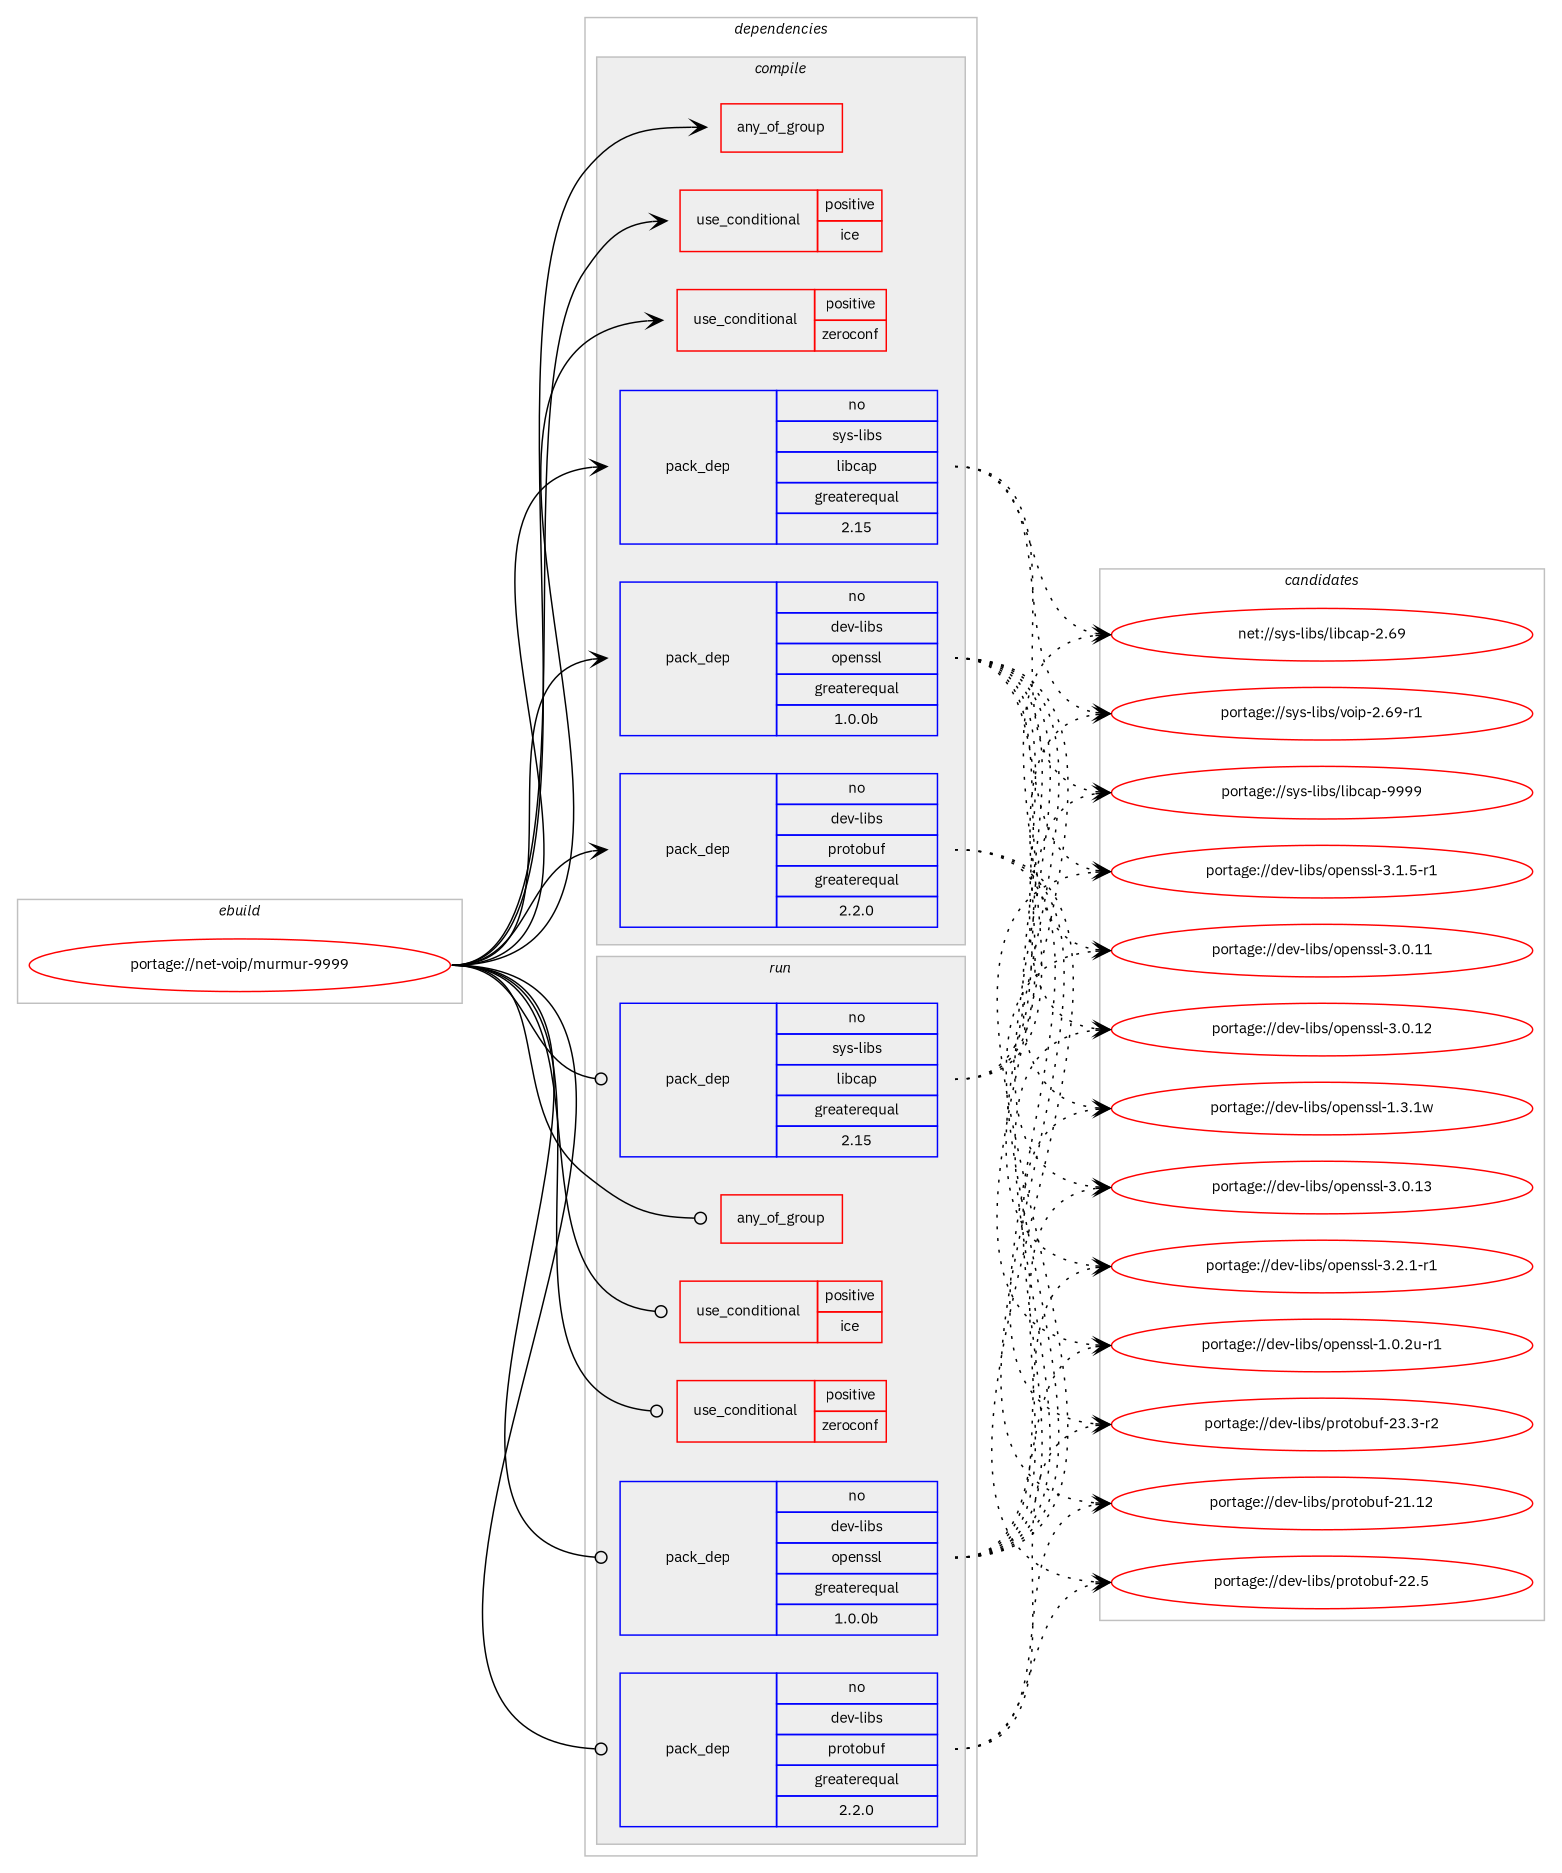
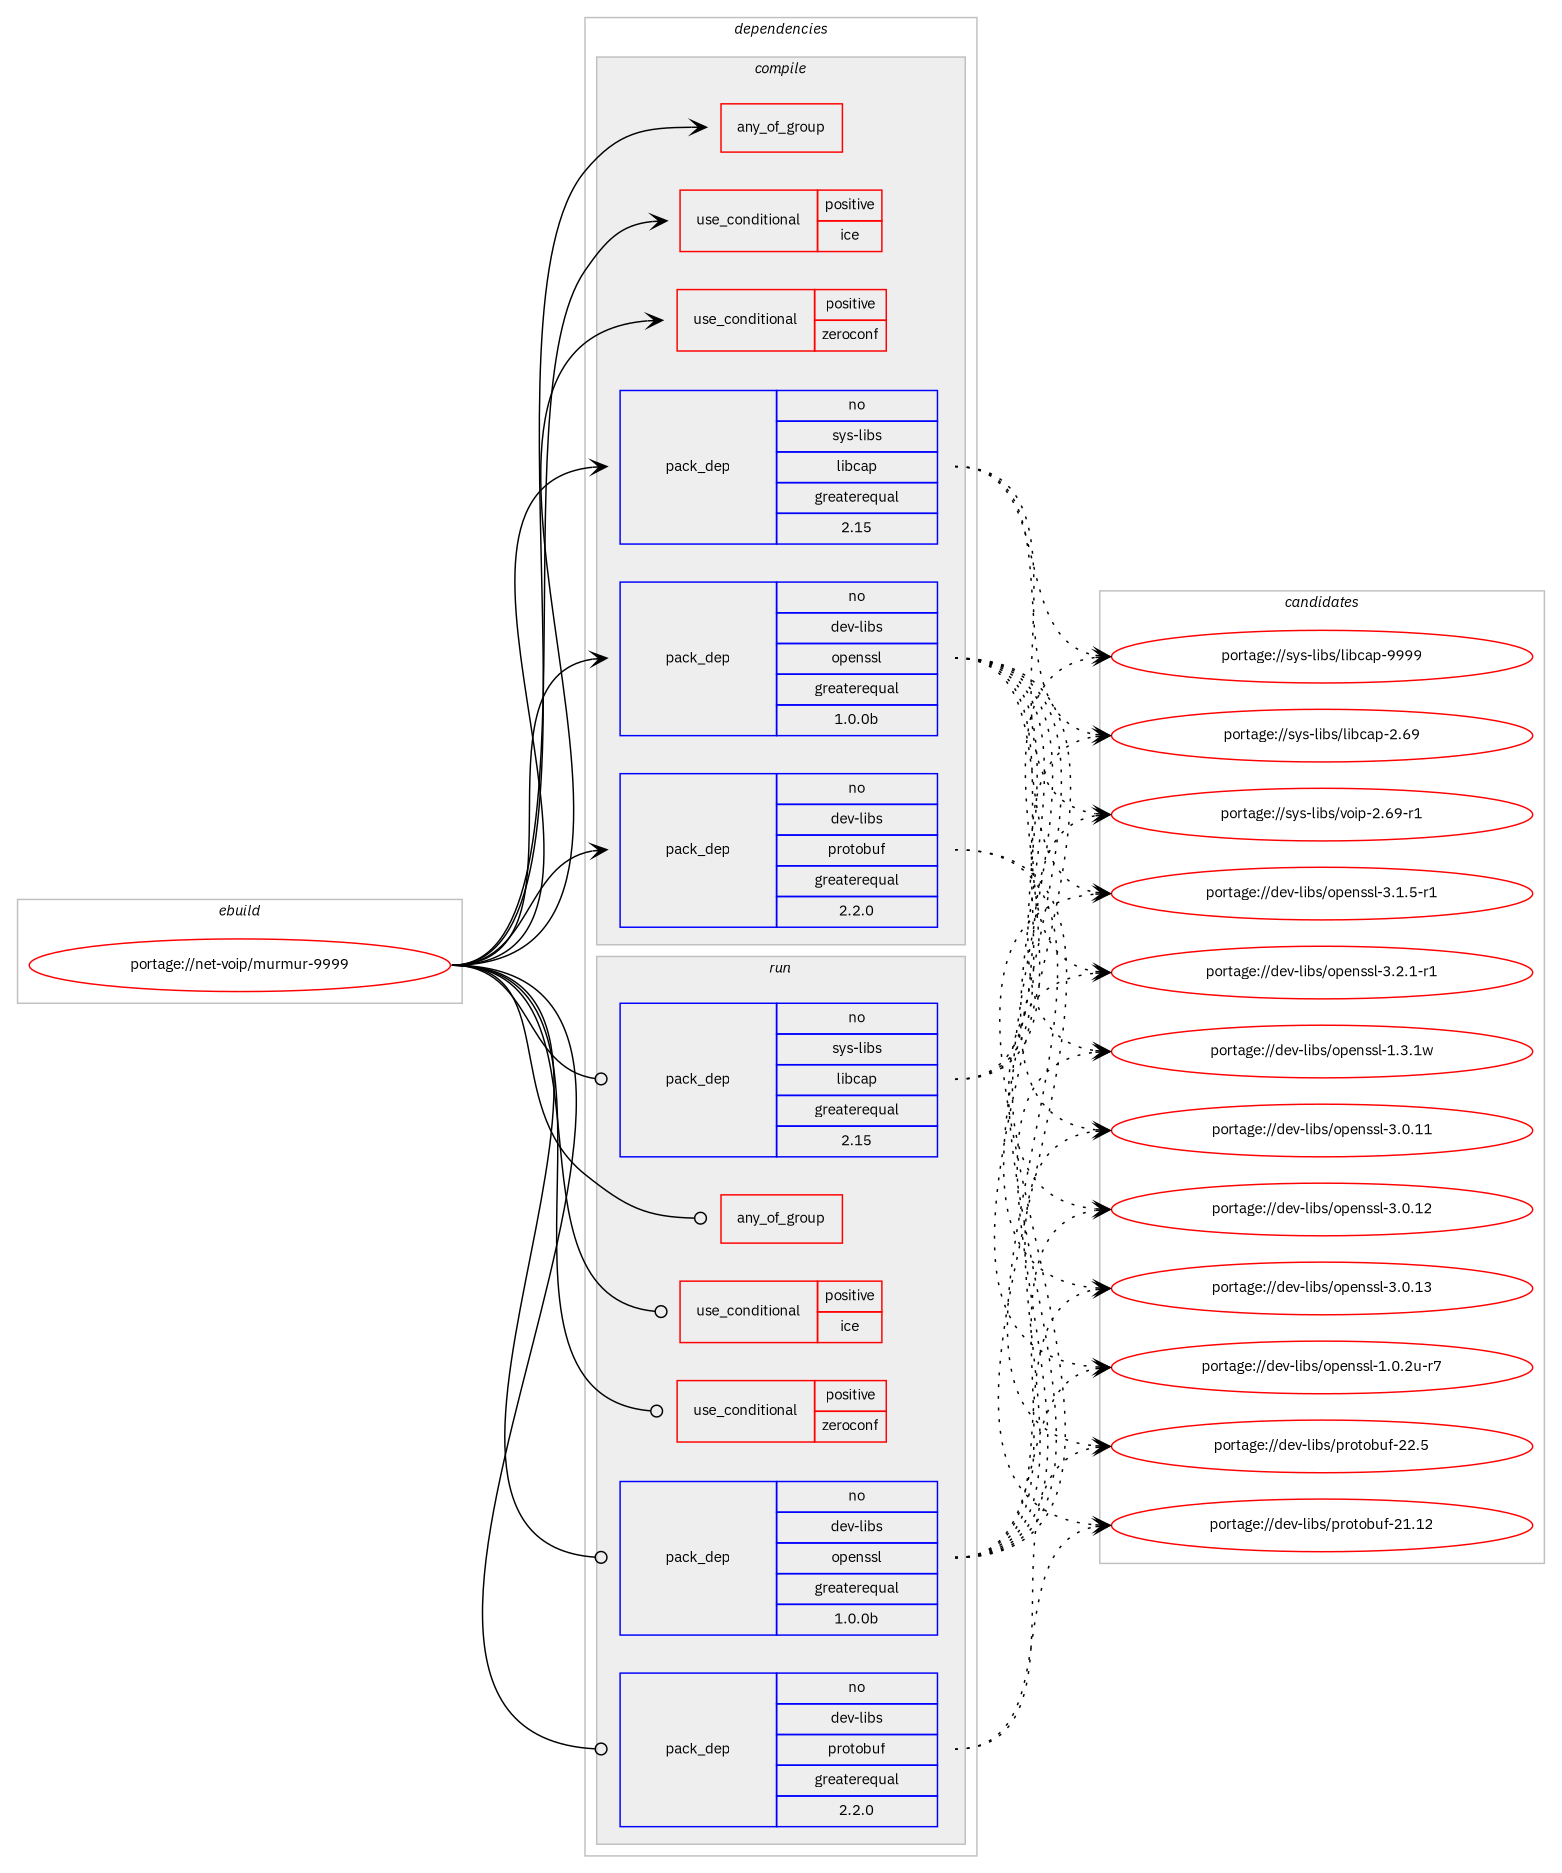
node "net://sys-libs/libcap-2.69": label "net://sys-libs/libcap-2.69" -> "portage://sys-libs/libcap-2.69"
node "portage://dev-libs/openssl-1.0.2u-r1": label "portage://dev-libs/openssl-1.0.2u-r1" -> "portage://dev-libs/openssl-1.0.2u-r7"
node "portage://dev-libs/protobuf-23.3-r2": removed
